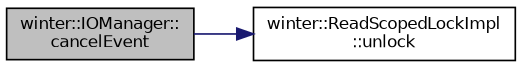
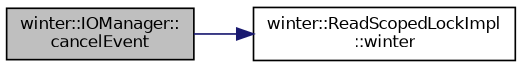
node "winter::ReadScopedLockImpl ::unlock": label "winter::ReadScopedLockImpl ::unlock" -> "winter::ReadScopedLockImpl ::winter"
